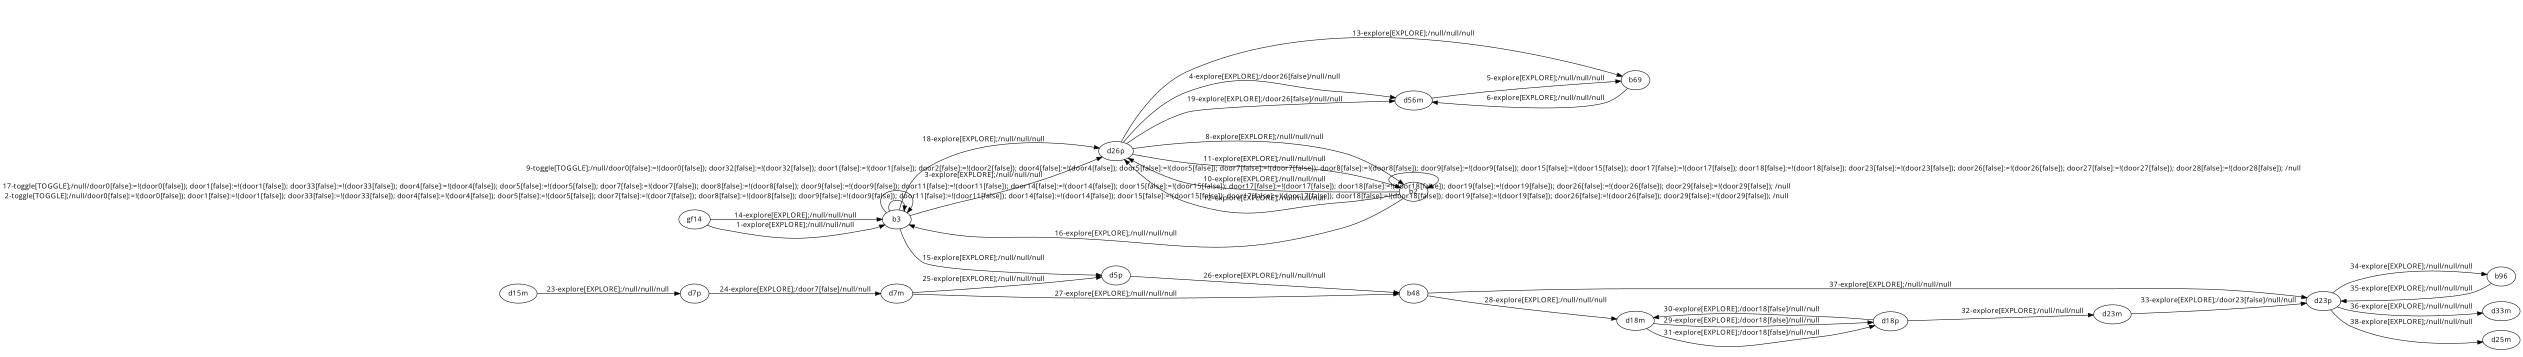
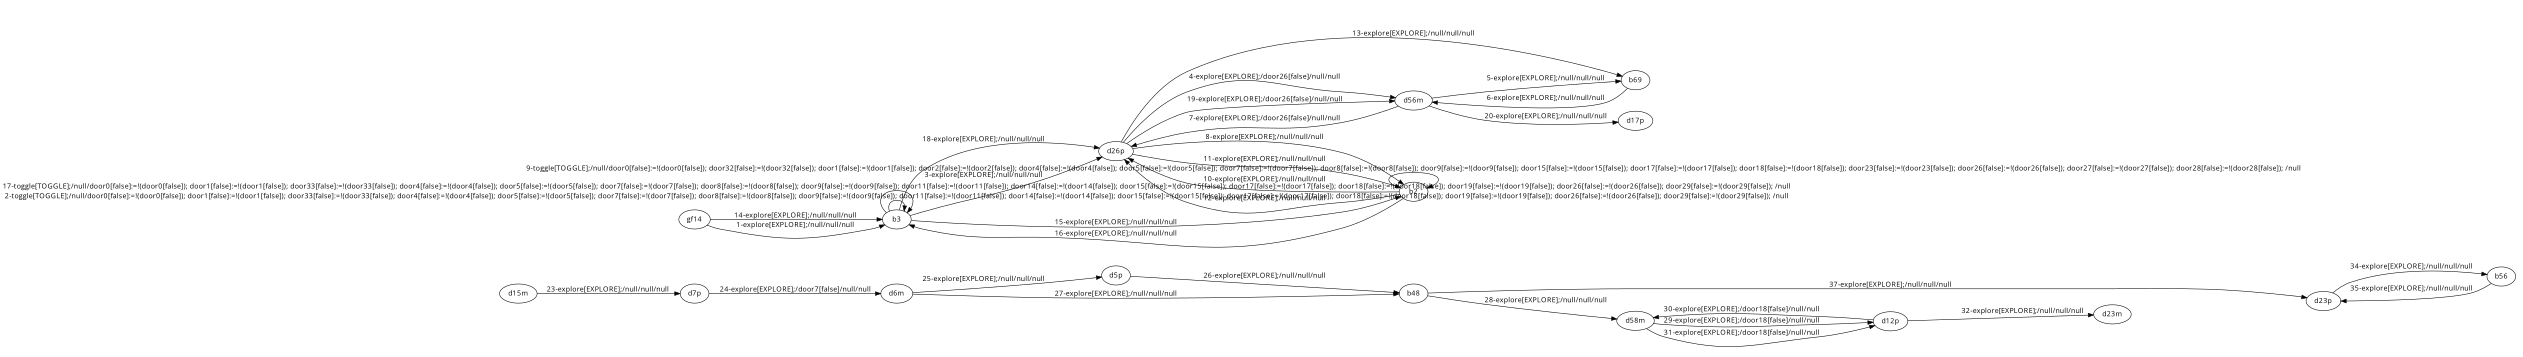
node "d17p": added
edge "d56m" -> "d26p": added, label "7-explore[EXPLORE];/door26[false]/null/null"
edge "b3" -> "d5p": now "b3" -> "b2"
node "b96": label "b96" -> "b56"
node "d7m": label "d7m" -> "d6m"
edge "d23m" -> "d23p": removed, label "33-explore[EXPLORE];/door23[false]/null/null"
node "d33m": removed
node "d18m": label "d18m" -> "d58m"
node "d18p": label "d18p" -> "d12p"
node "d25m": removed
